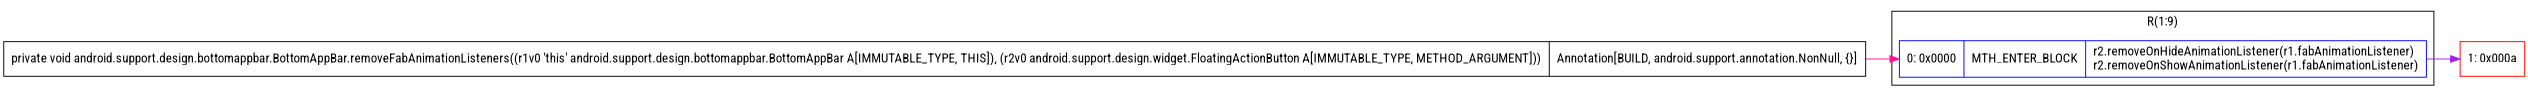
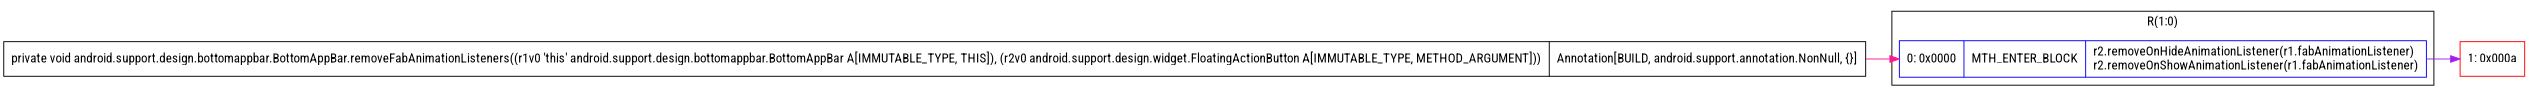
cluster "R(1:9)": label "R(1:9)" -> "R(1:0)"
